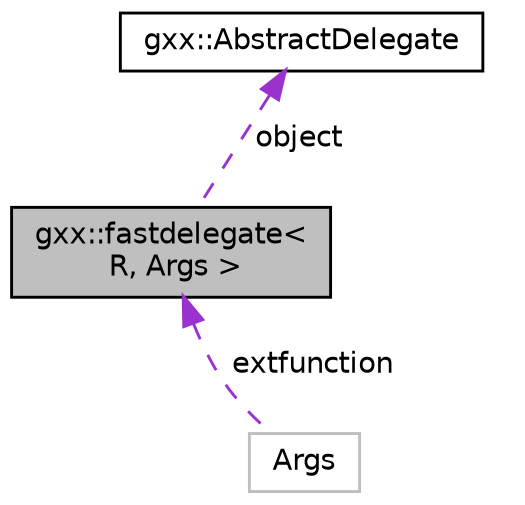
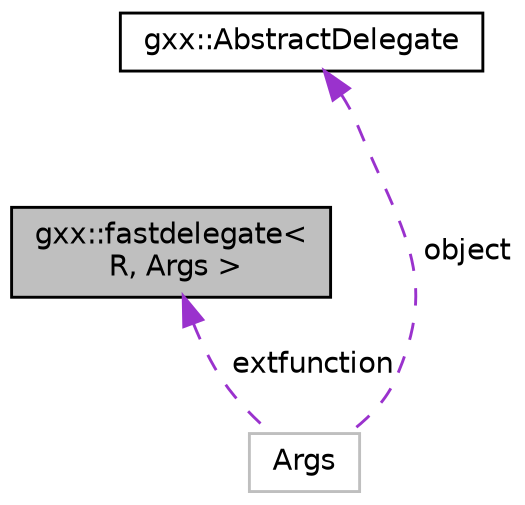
edge "gxx::fastdelegate< R, Args >" -> "gxx::AbstractDelegate": now "Args" -> "gxx::AbstractDelegate"
